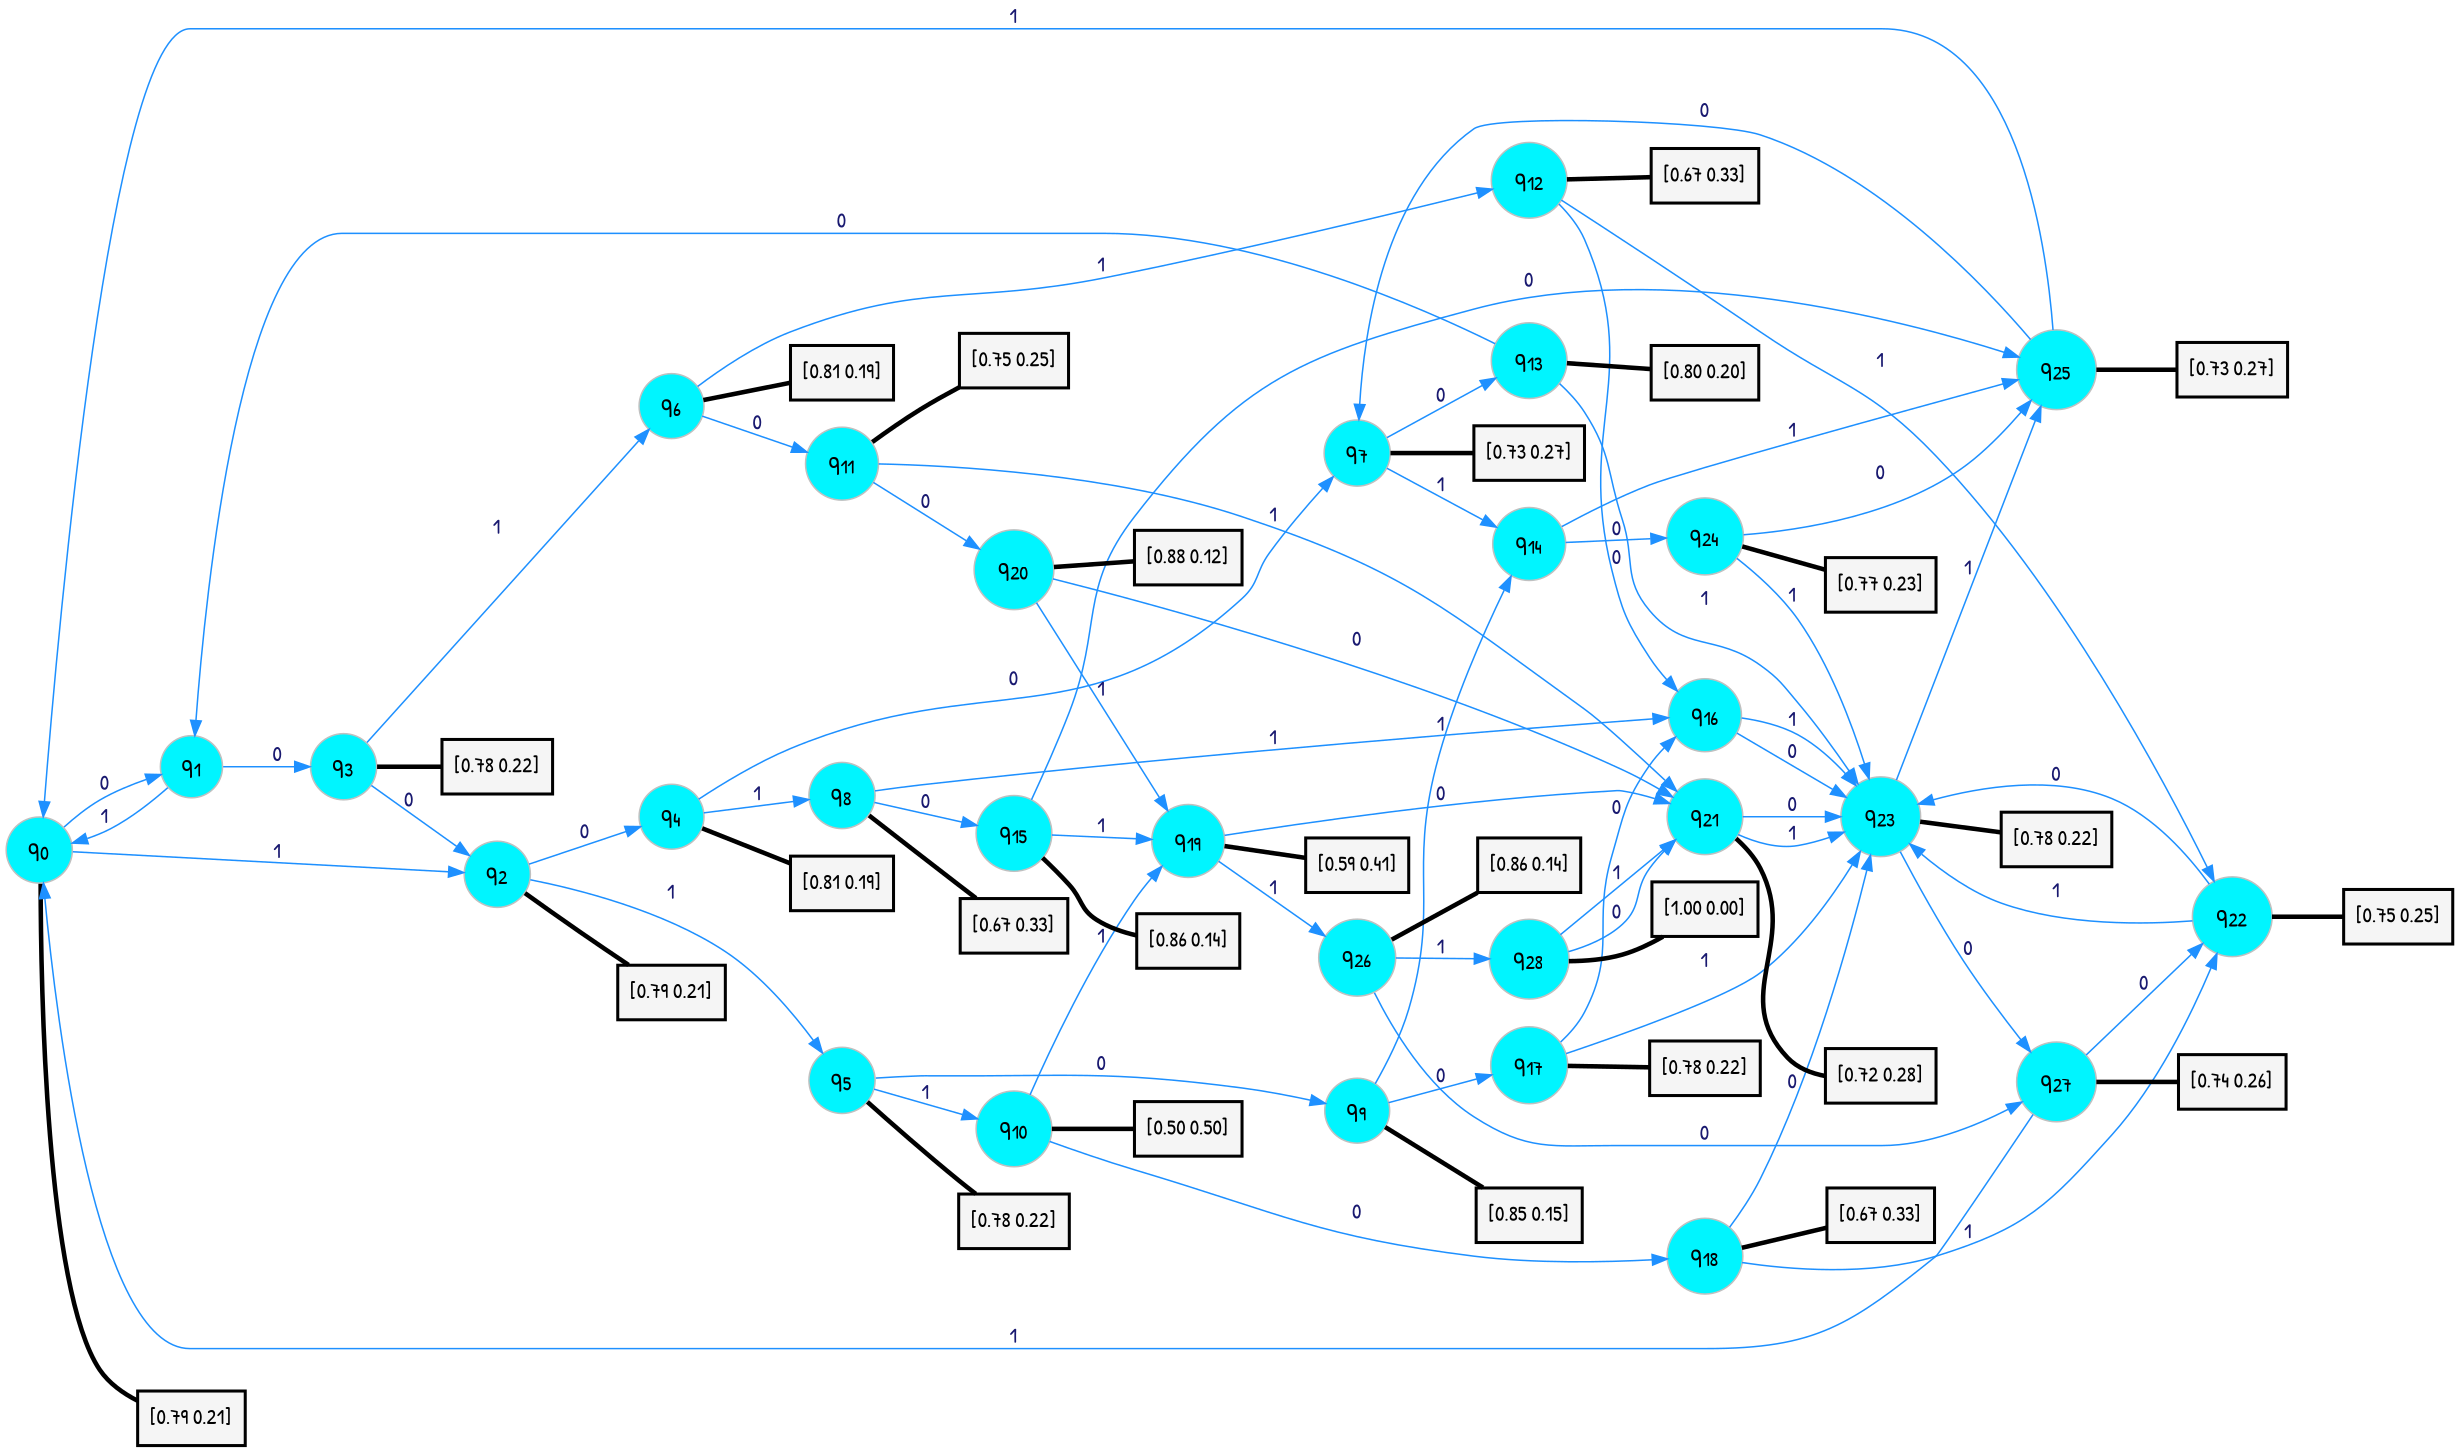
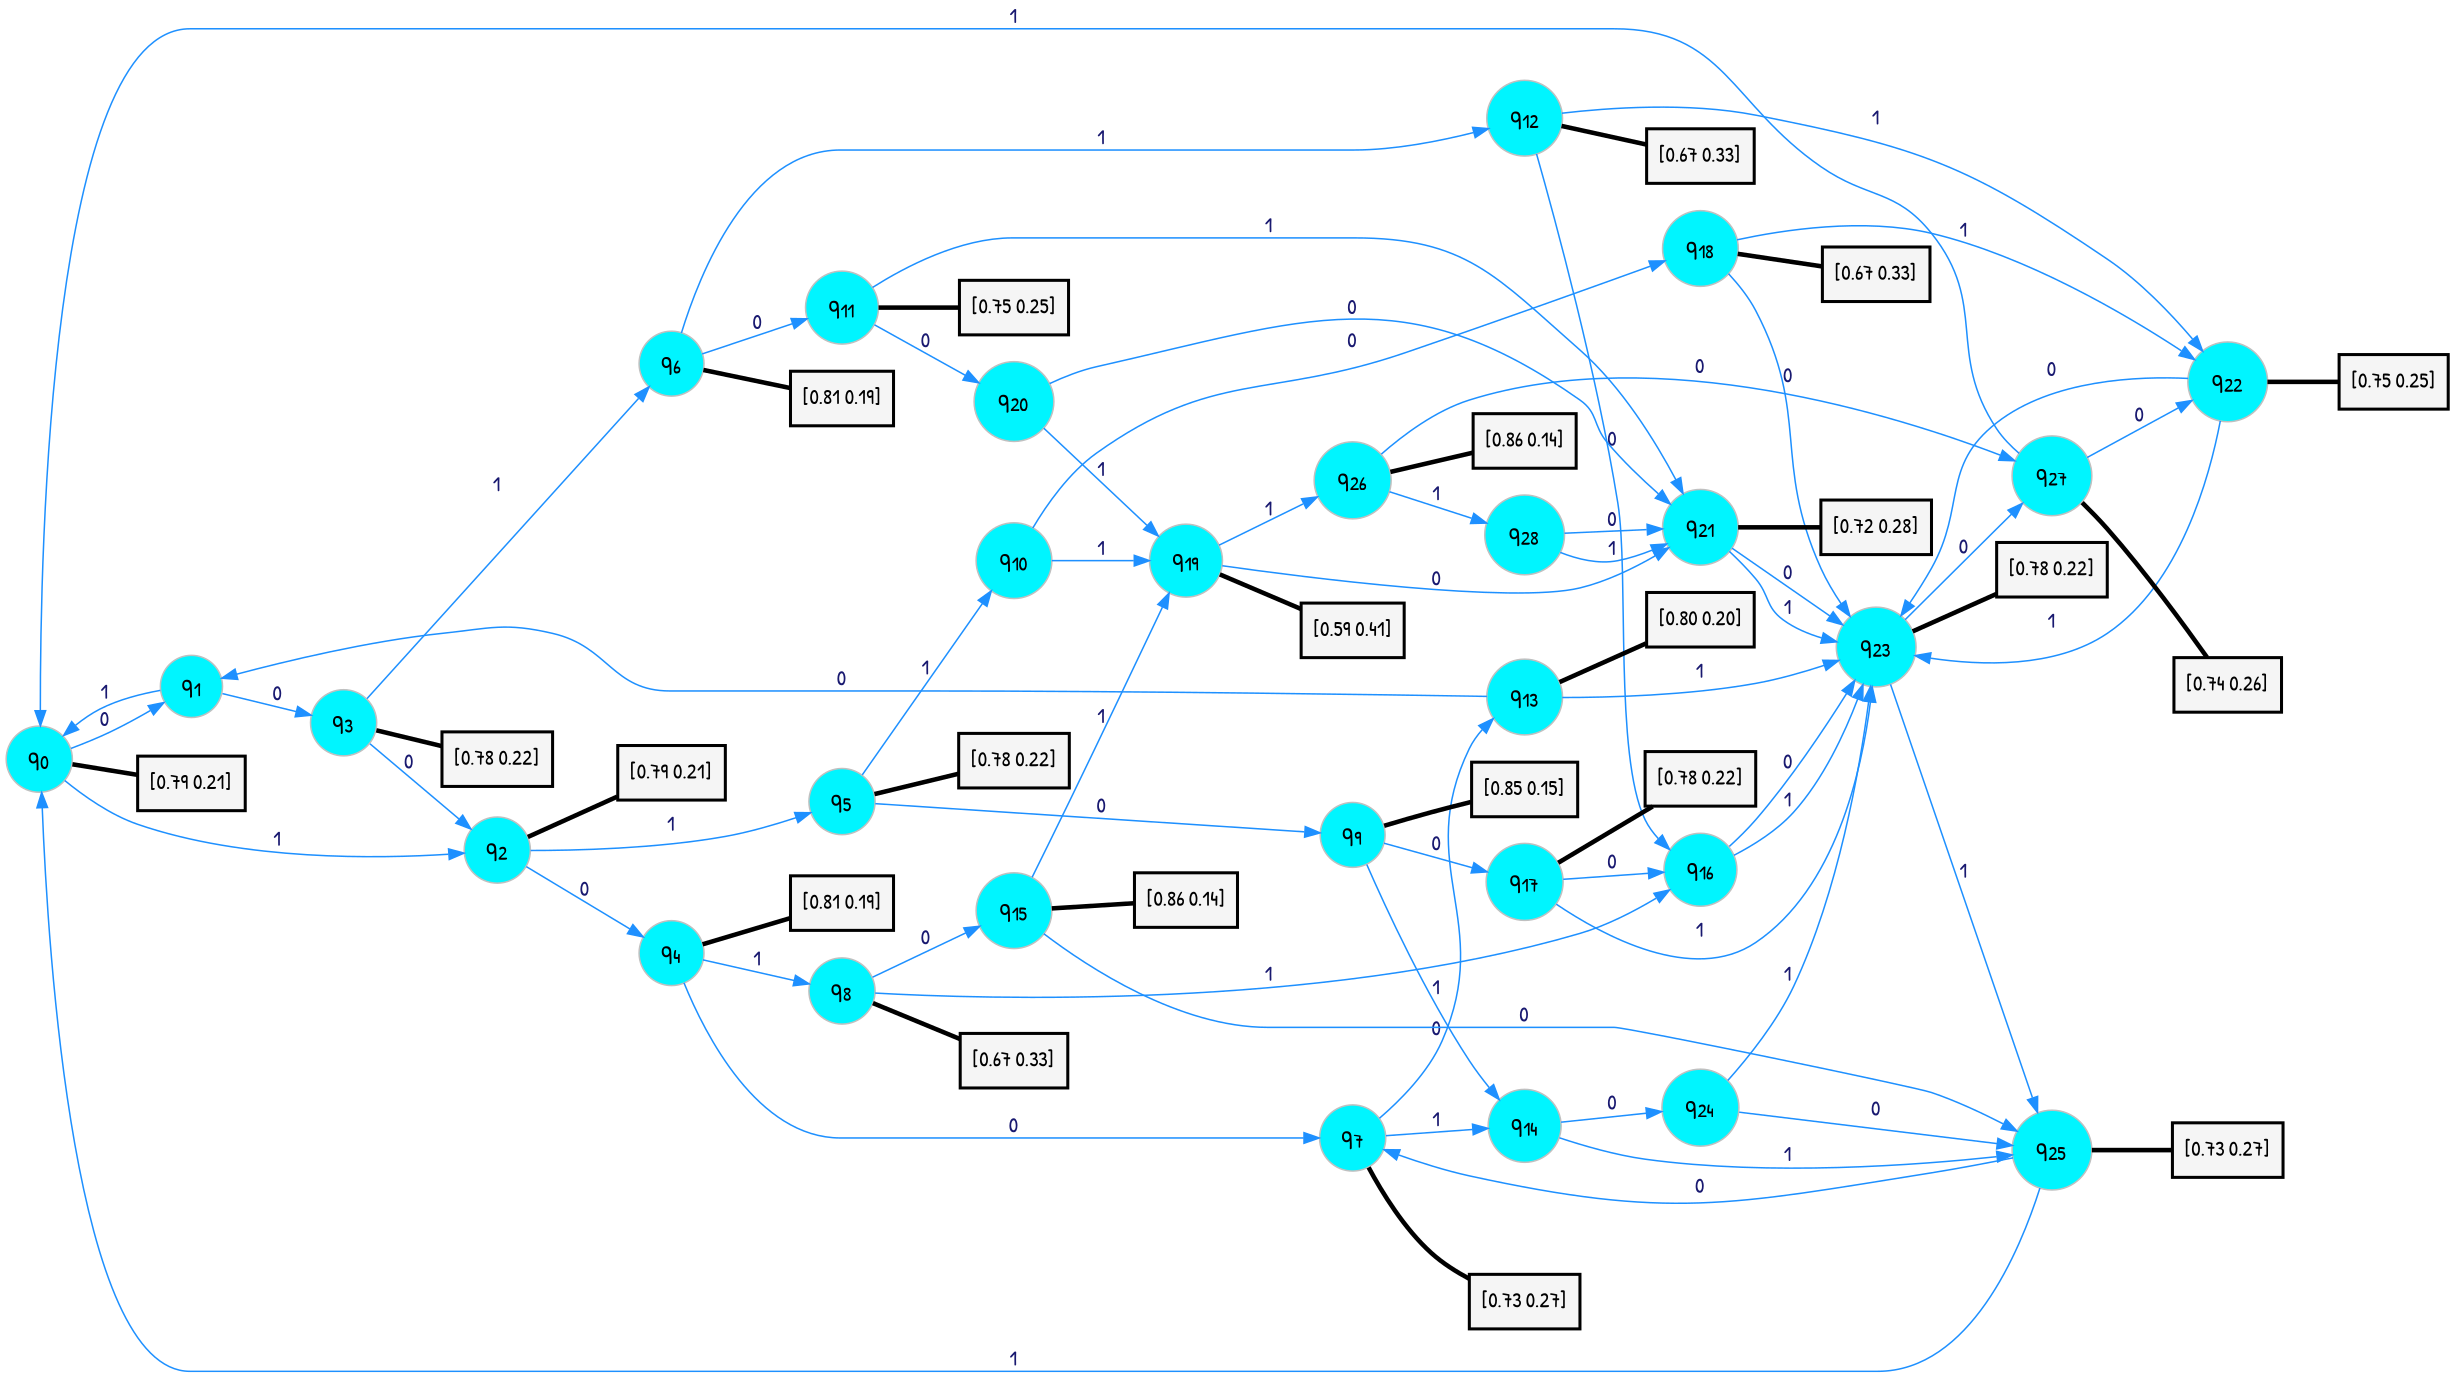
node "[0.88 0.12]": removed
node "[0.77 0.23]": removed
node "[1.00 0.00]": removed
node "[0.50 0.50]": removed
